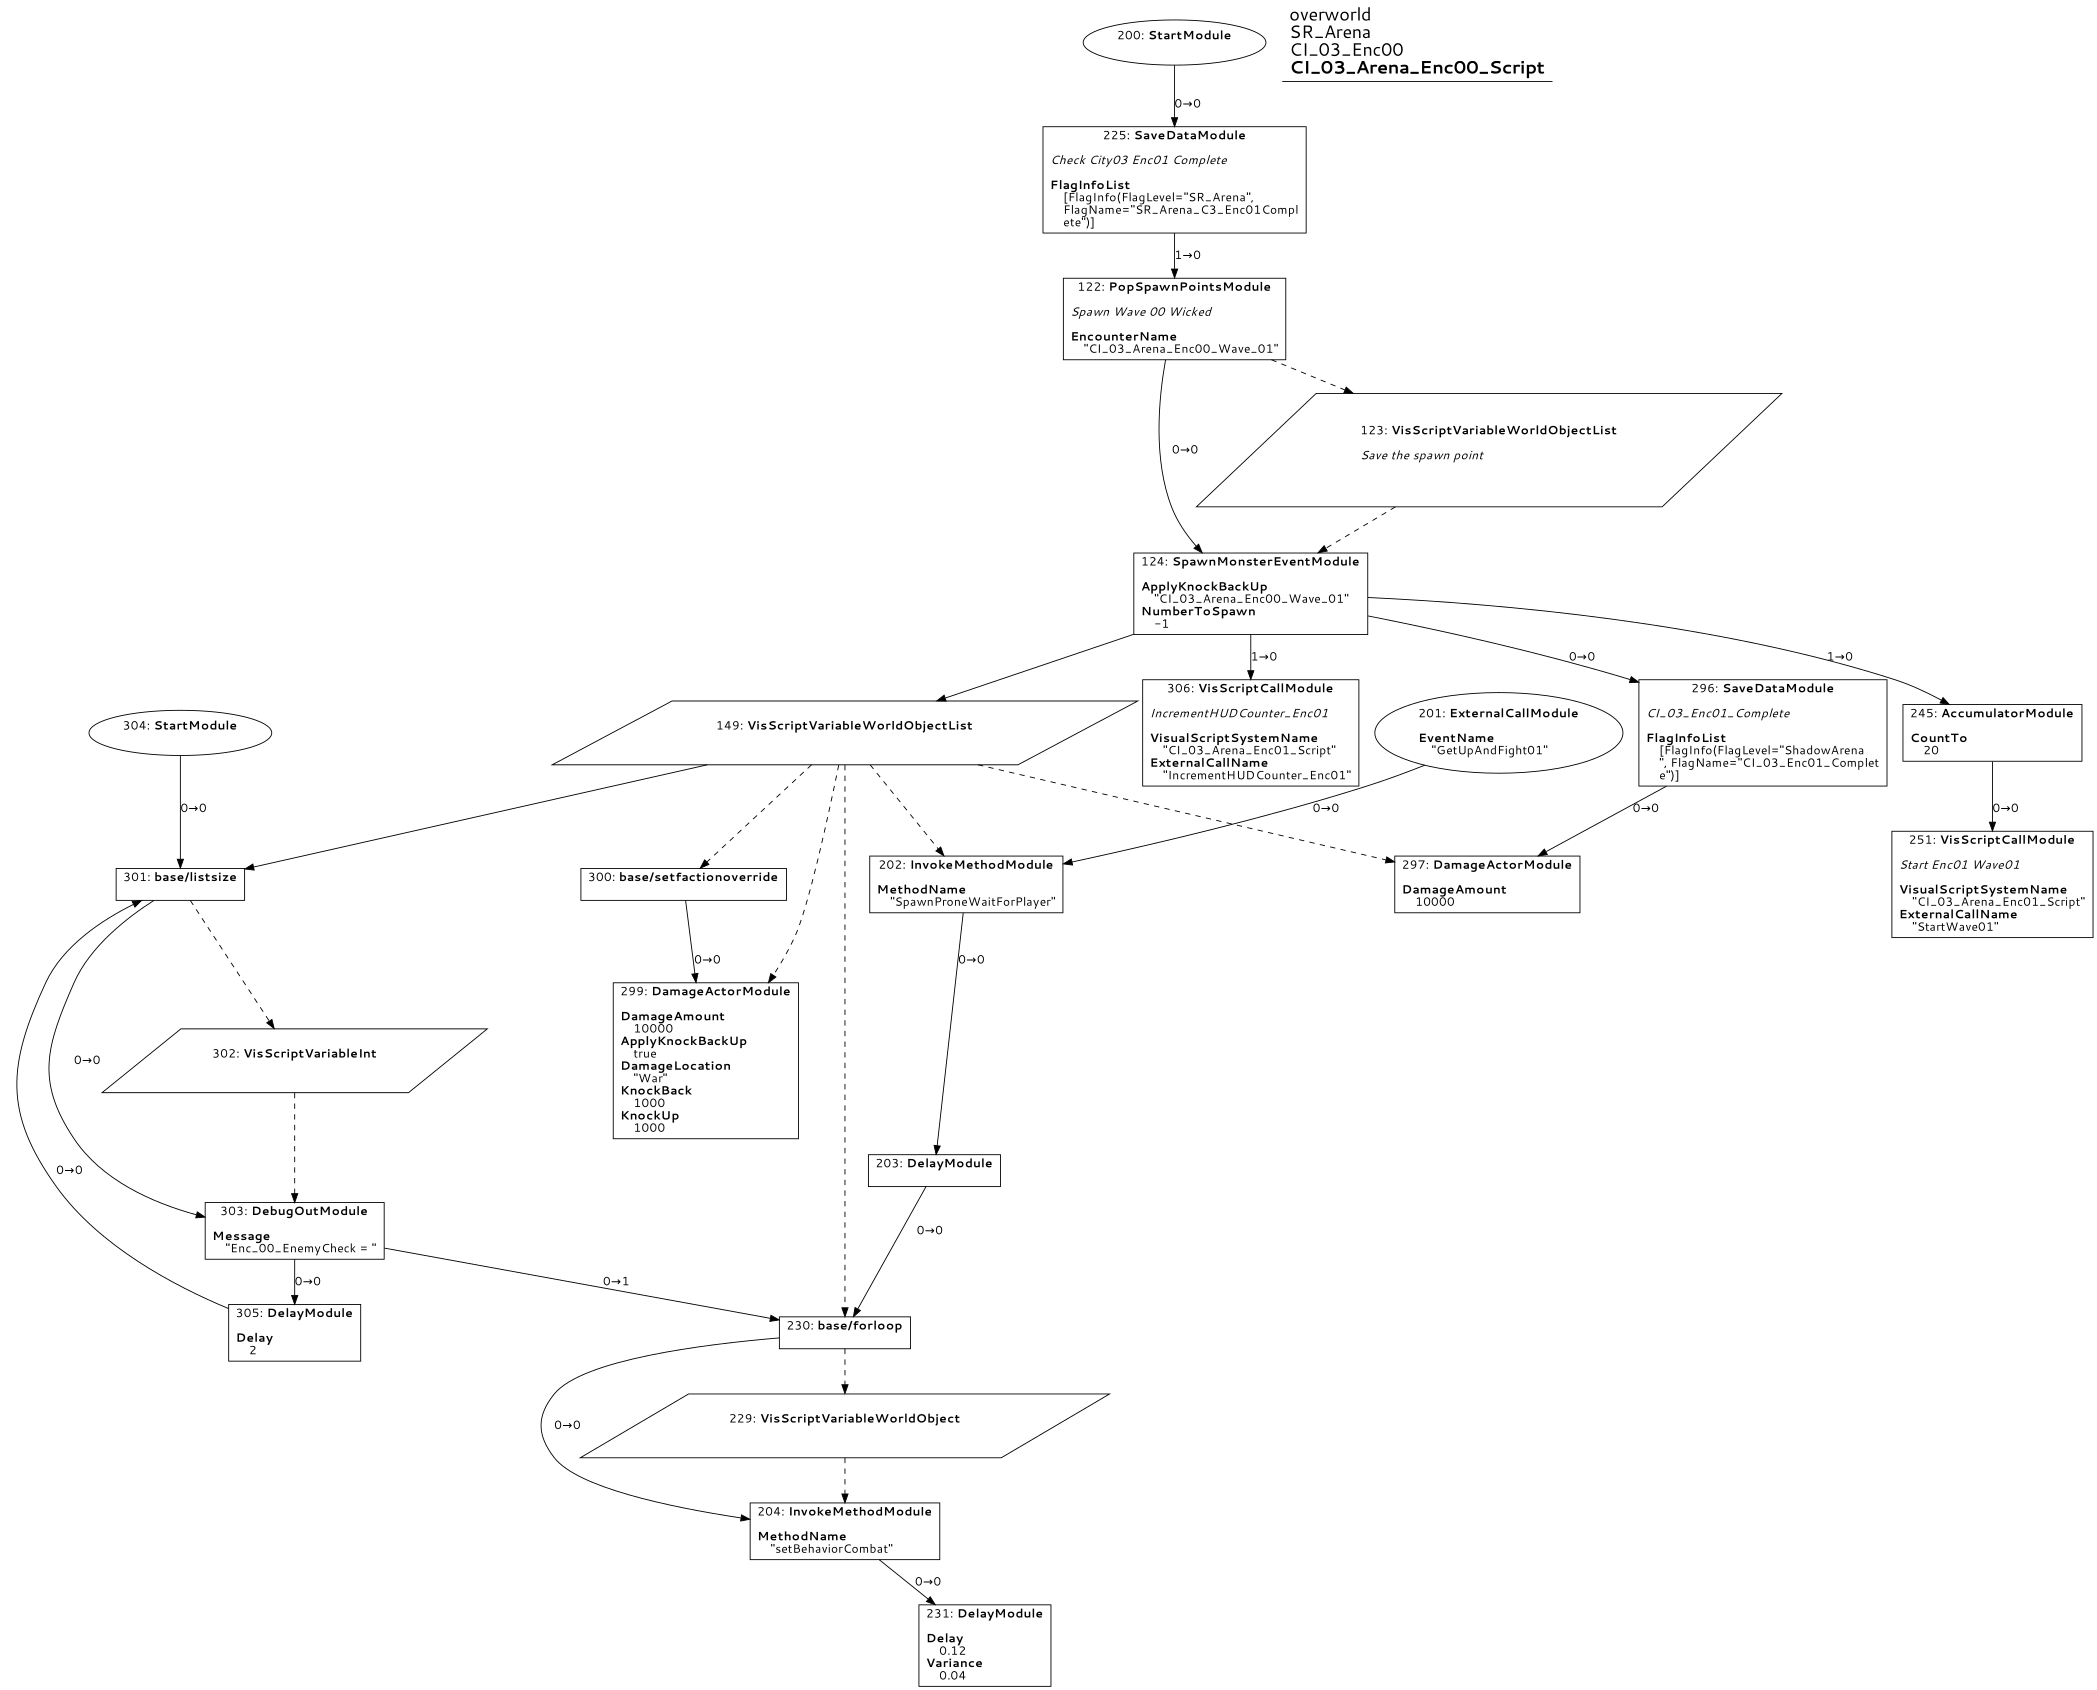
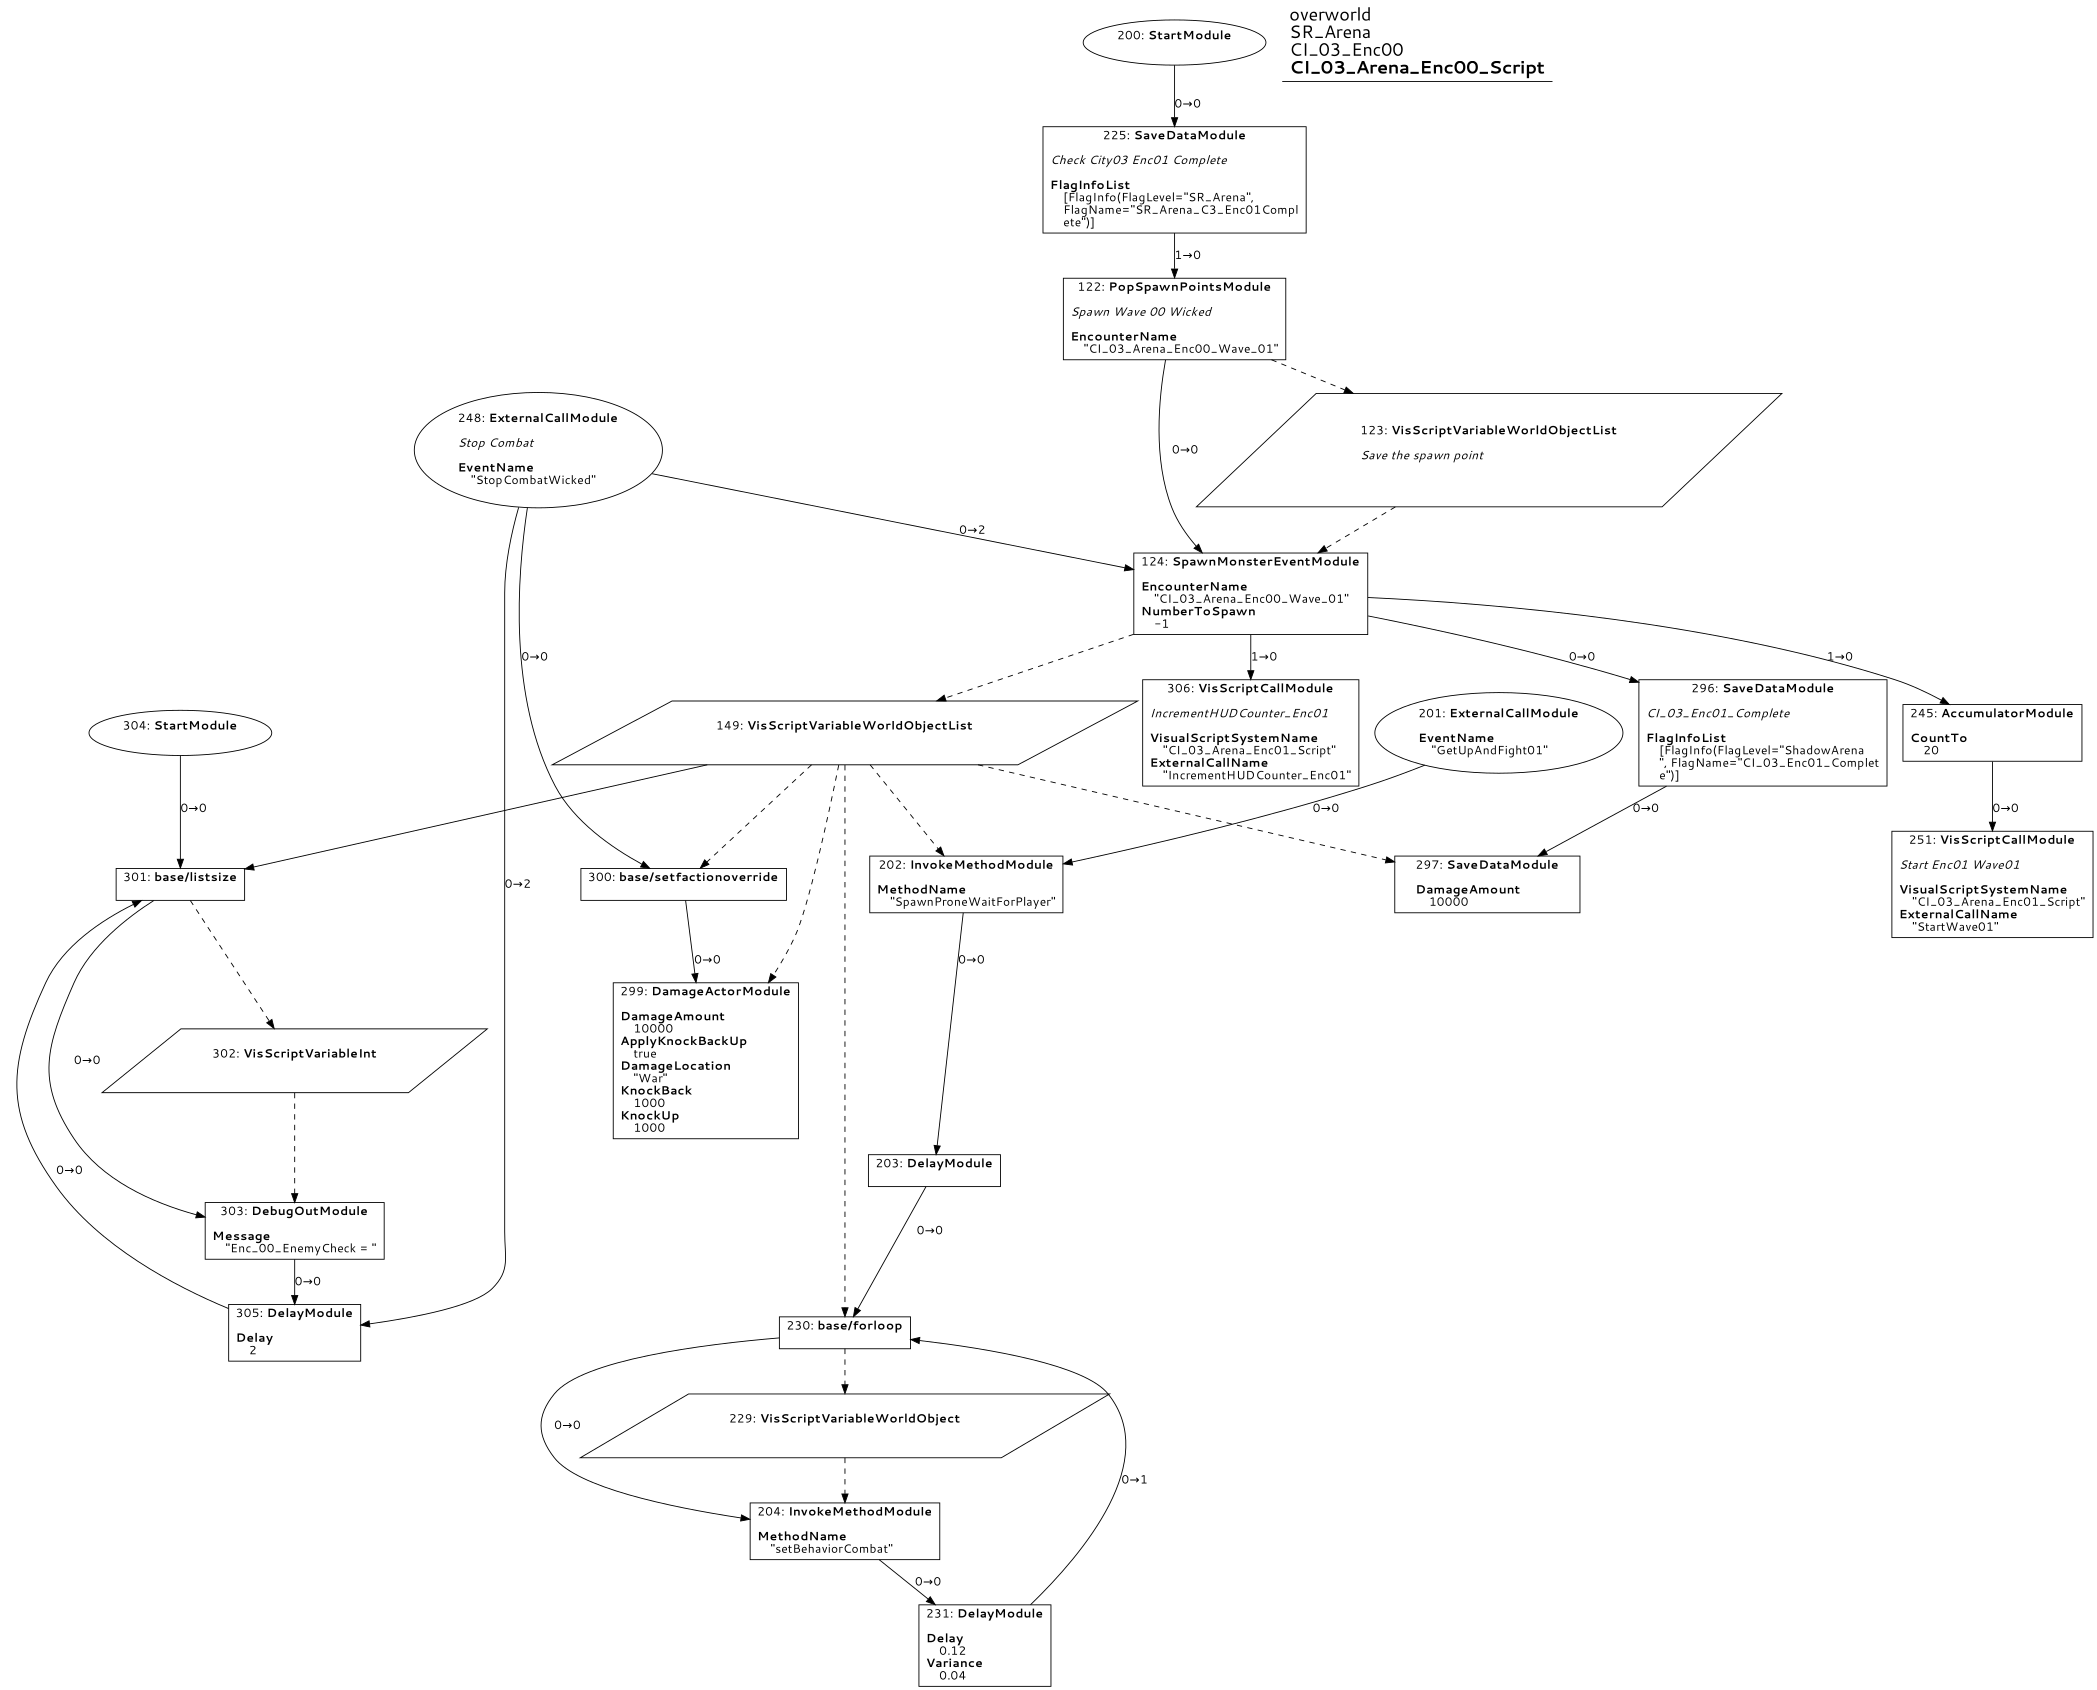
node "248:": added
node "124:": text "ApplyKnockBackUp" -> "EncounterName"
edge "124:" -> "149:": style solid -> dashed
node "297:": text "DamageActorModule" -> "SaveDataModule"
edge "303:" -> "230:": now "231:" -> "230:"
